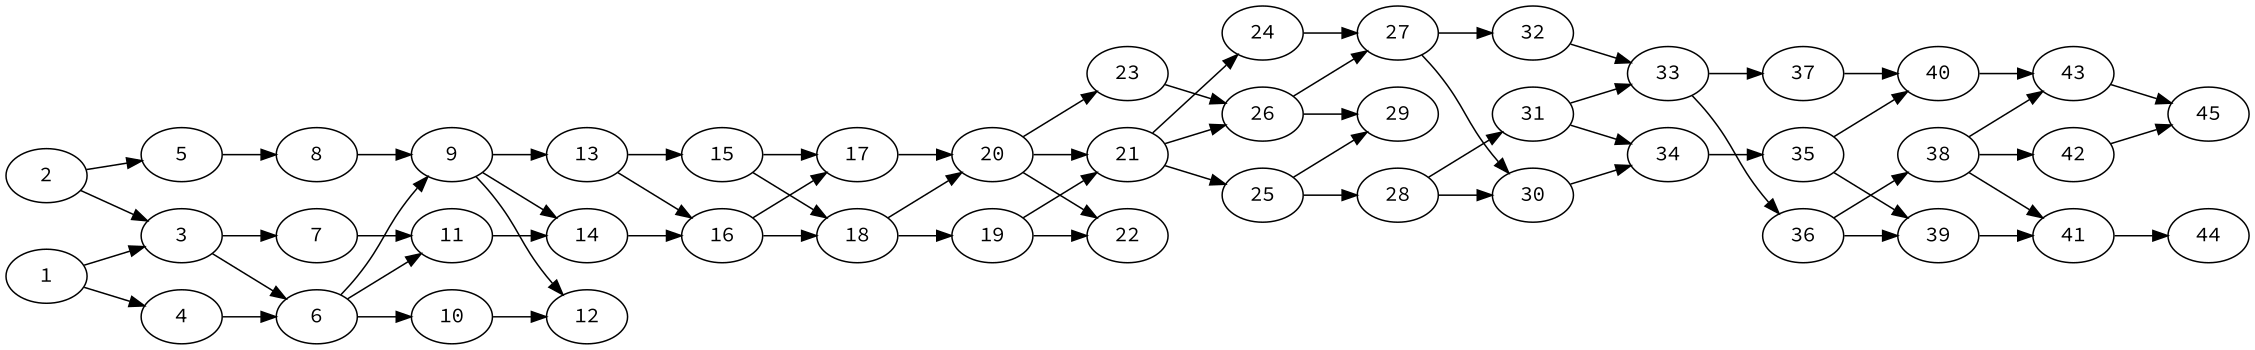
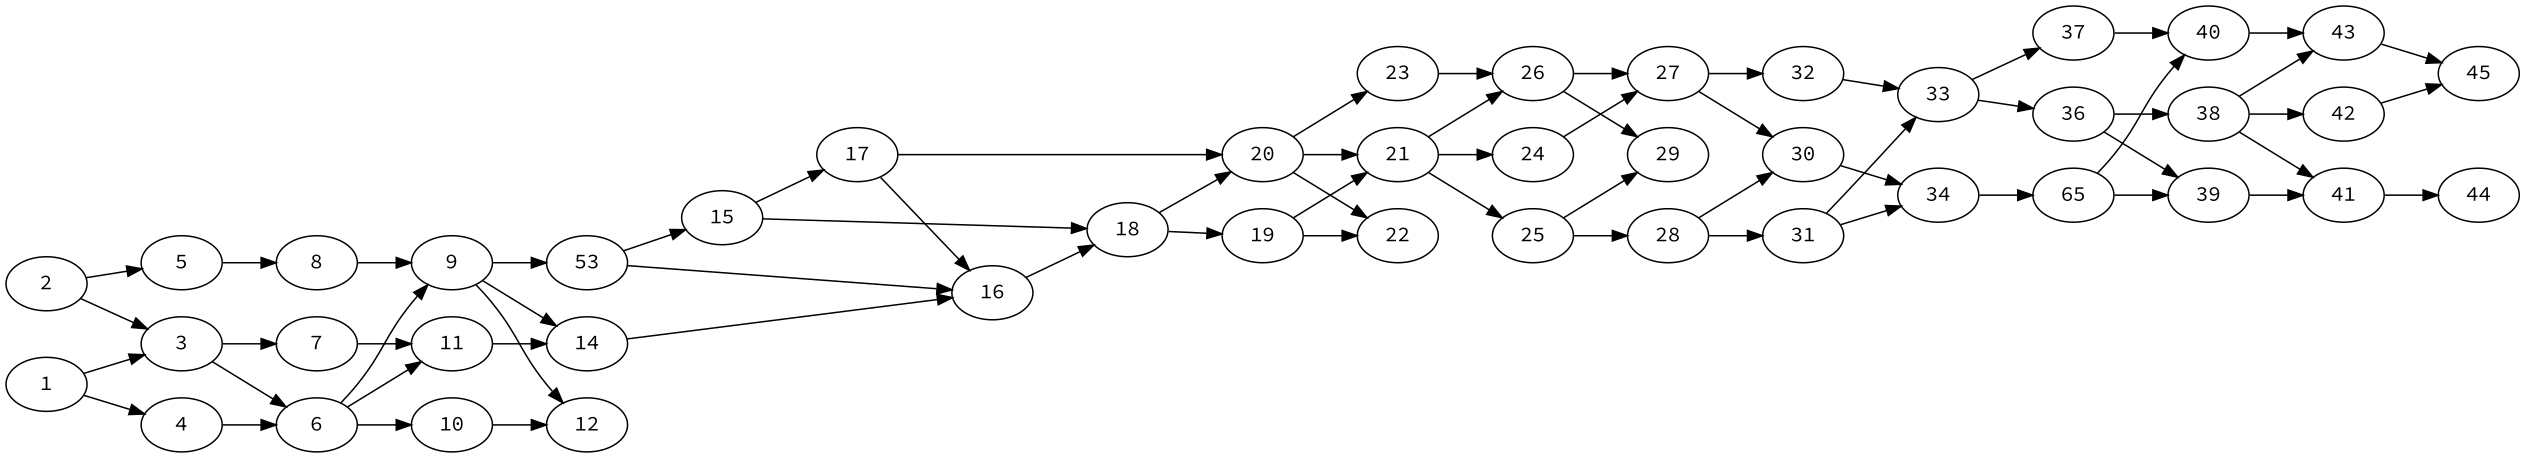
node "13": label "13" -> "53"
node "35": label "35" -> "65"
edge "16" -> "17": reversed
